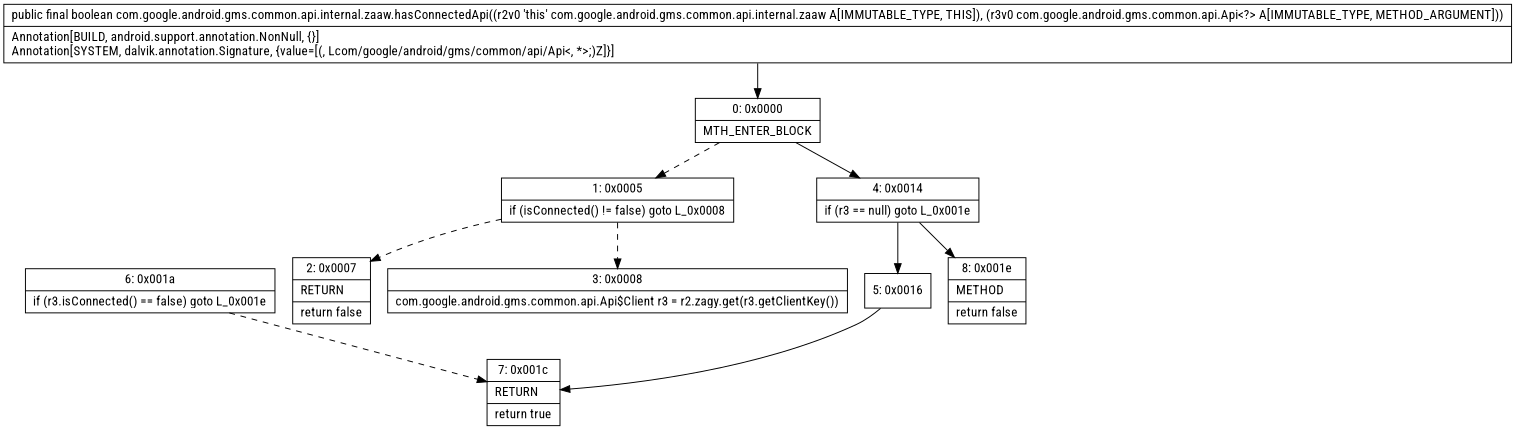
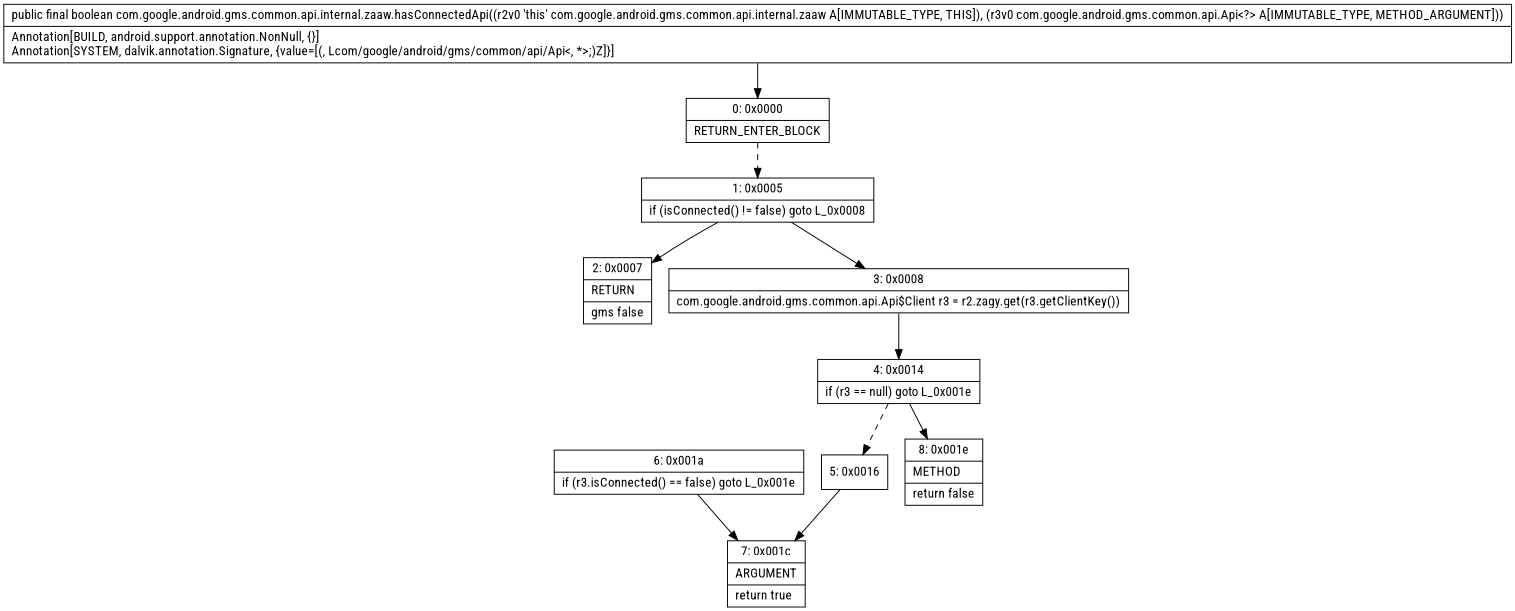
node "0: 0x0000": text "MTH_ENTER_BLOCK" -> "RETURN_ENTER_BLOCK"
edge "0: 0x0000" -> "4: 0x0014": now "3: 0x0008" -> "4: 0x0014"
edge "1: 0x0005" -> "2: 0x0007": style dashed -> solid
edge "1: 0x0005" -> "3: 0x0008": style dashed -> solid
edge "4: 0x0014" -> "5: 0x0016": style solid -> dashed
node "2: 0x0007": text "return false" -> "gms false"
edge "6: 0x001a" -> "7: 0x001c": style dashed -> solid
node "7: 0x001c": text "RETURN" -> "ARGUMENT"
